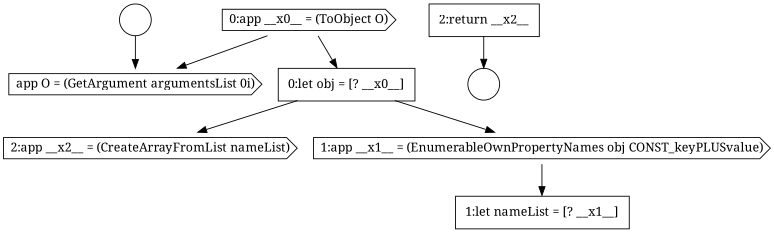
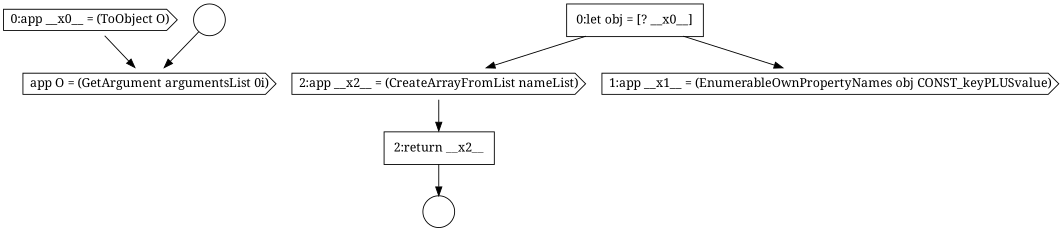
edge "0:app __x0__ = (ToObject O)" -> "0:let obj = [? __x0__]": removed
edge "2:app __x2__ = (CreateArrayFromList nameList)" -> "2:return __x2__": added
node "1:let nameList = [? __x1__]": removed
